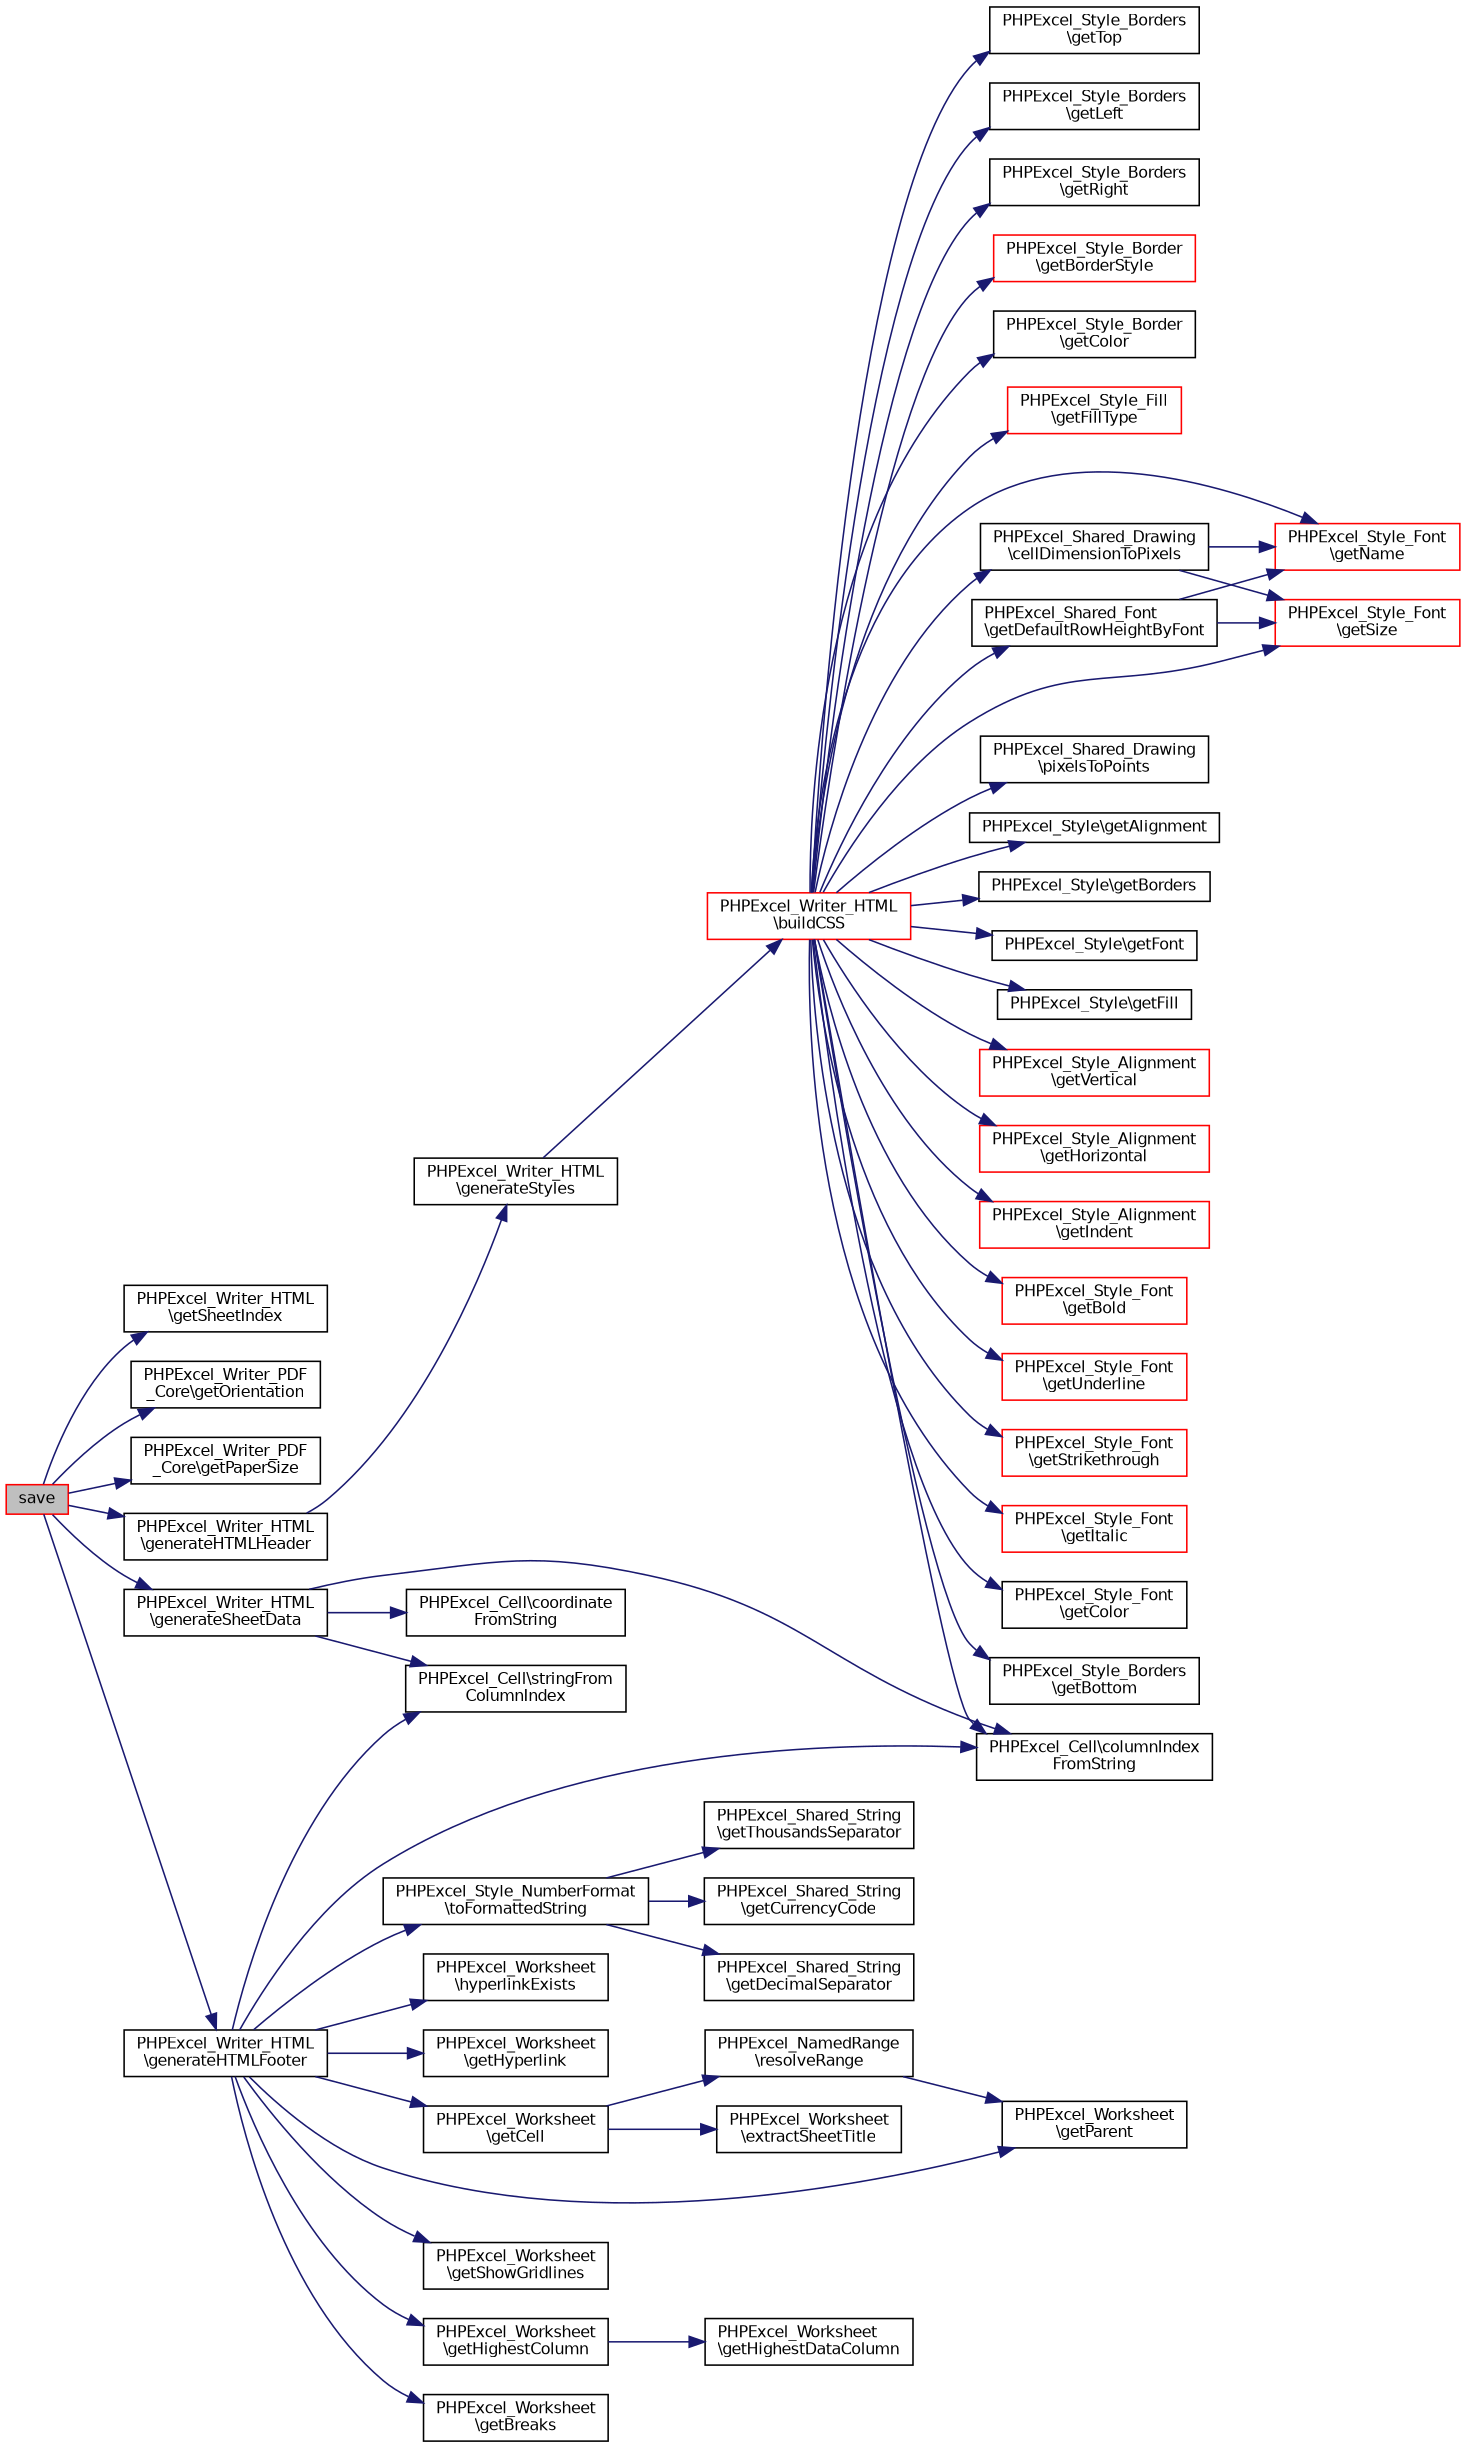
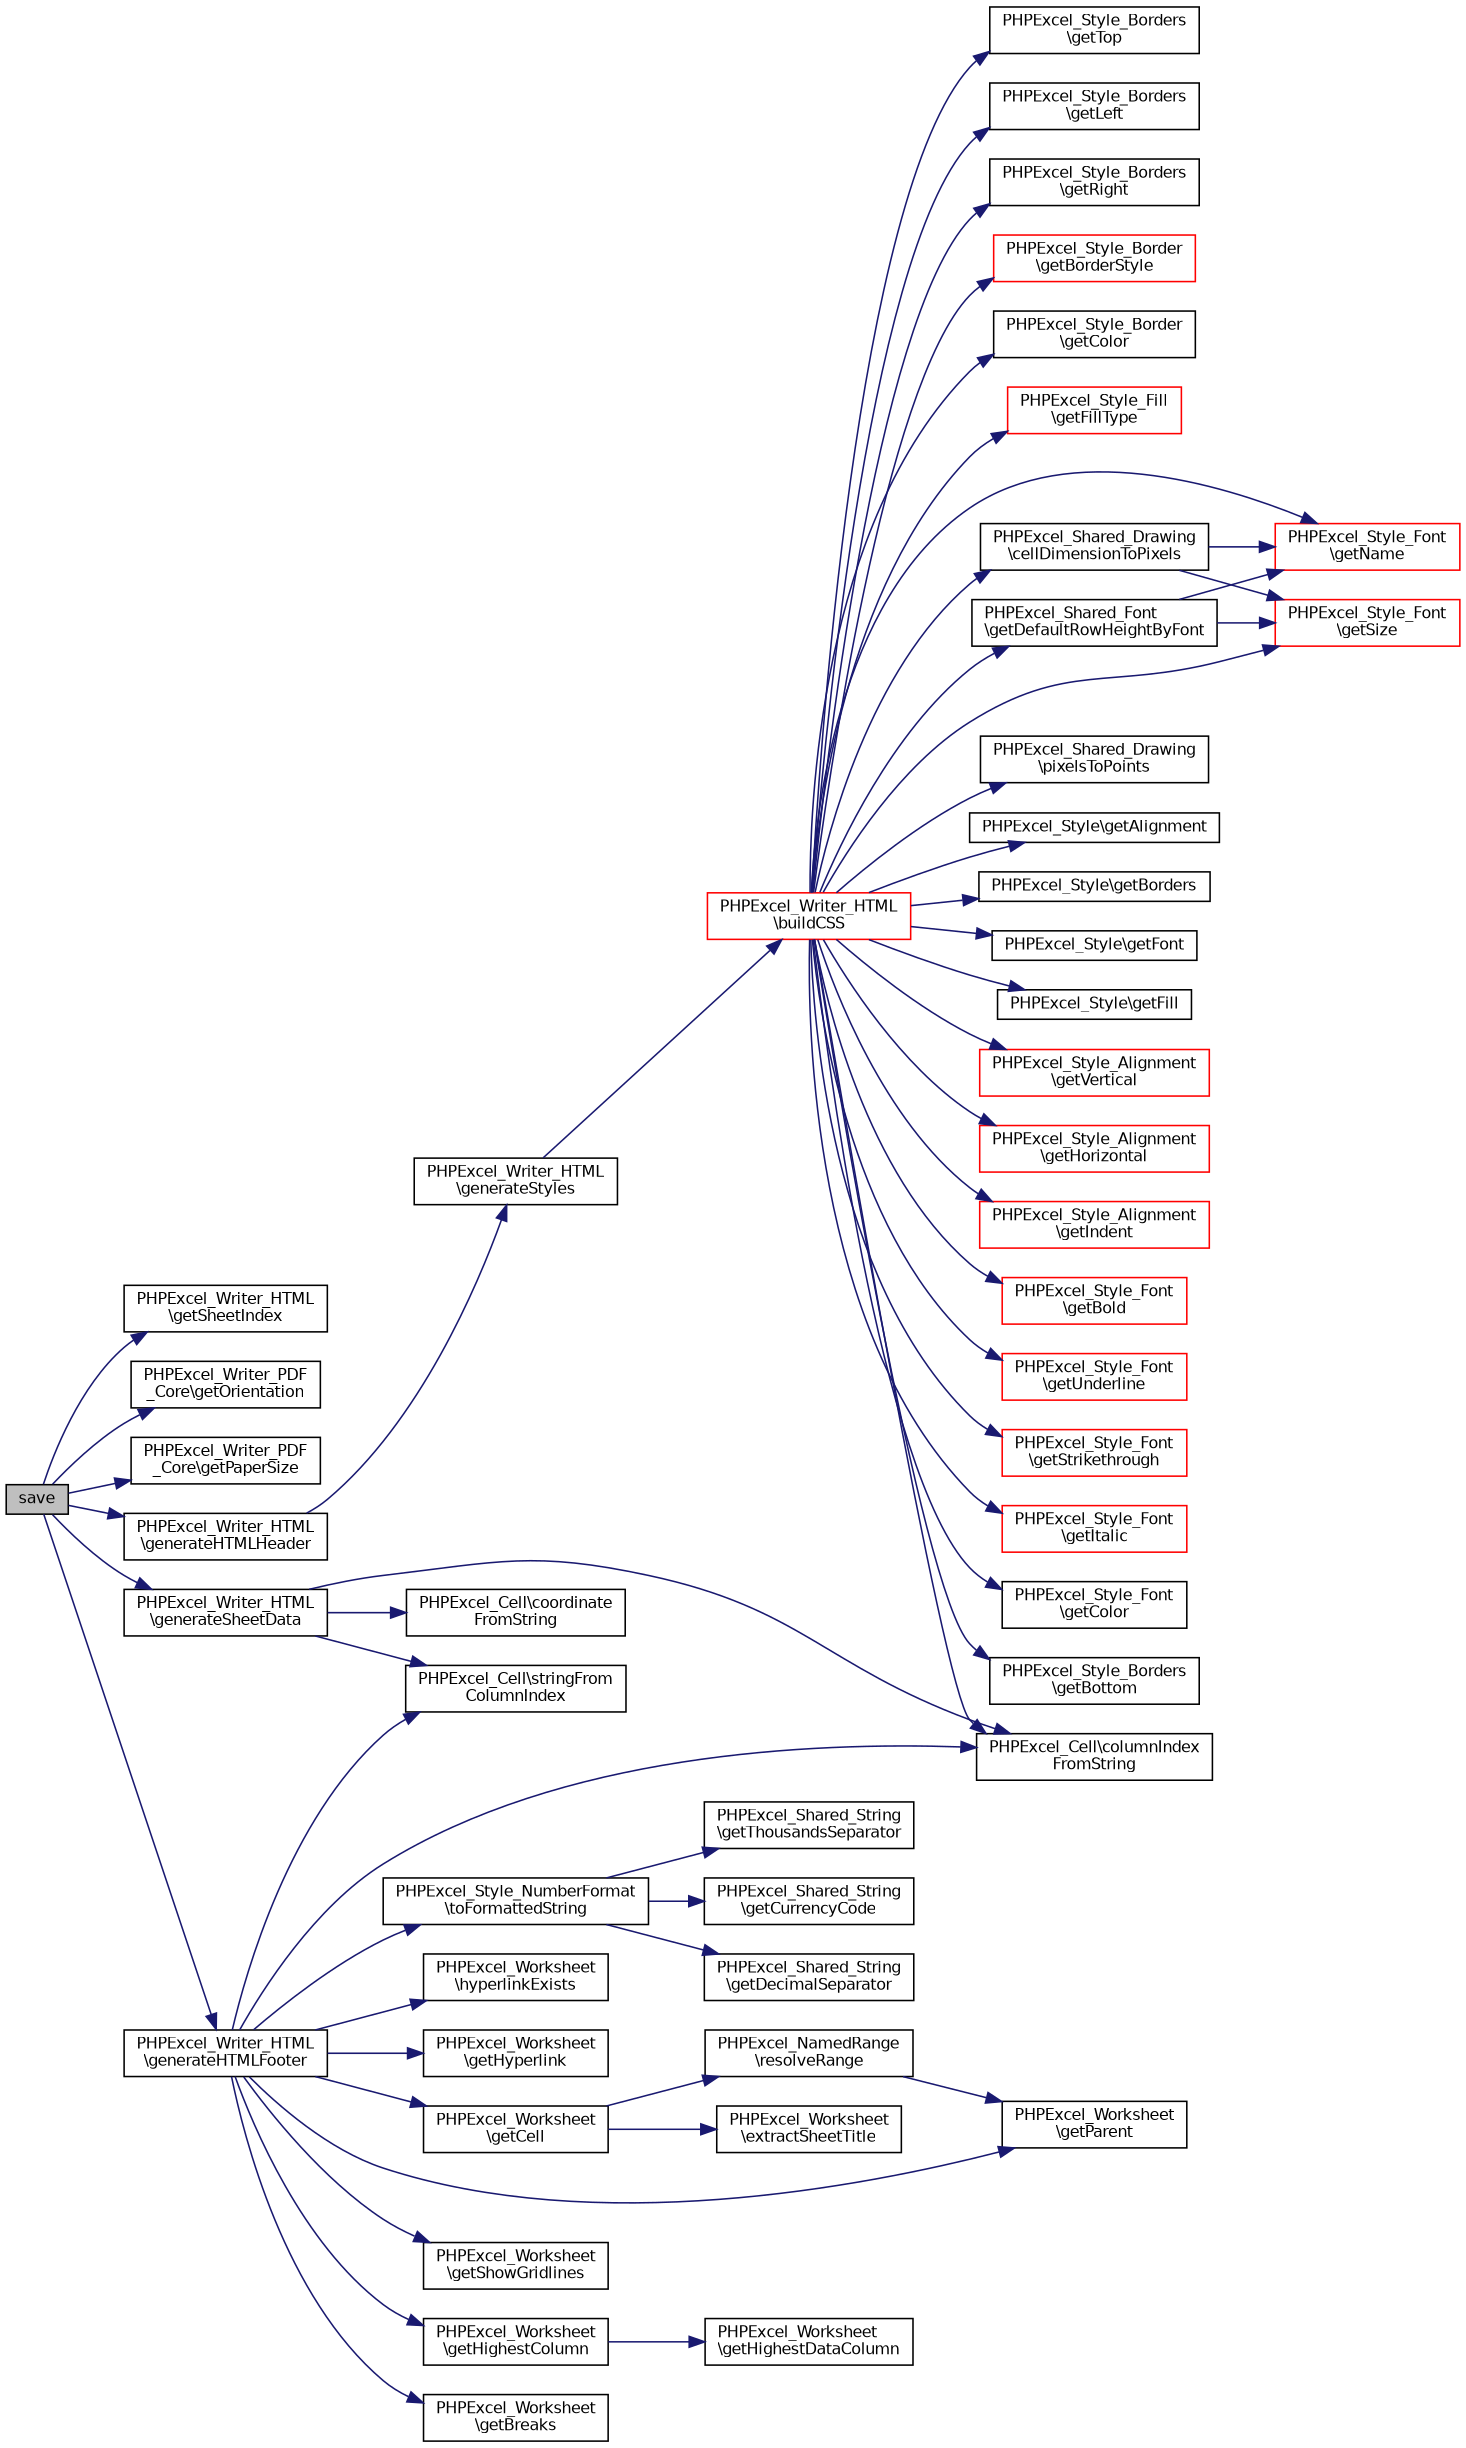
node "save": color red -> black
